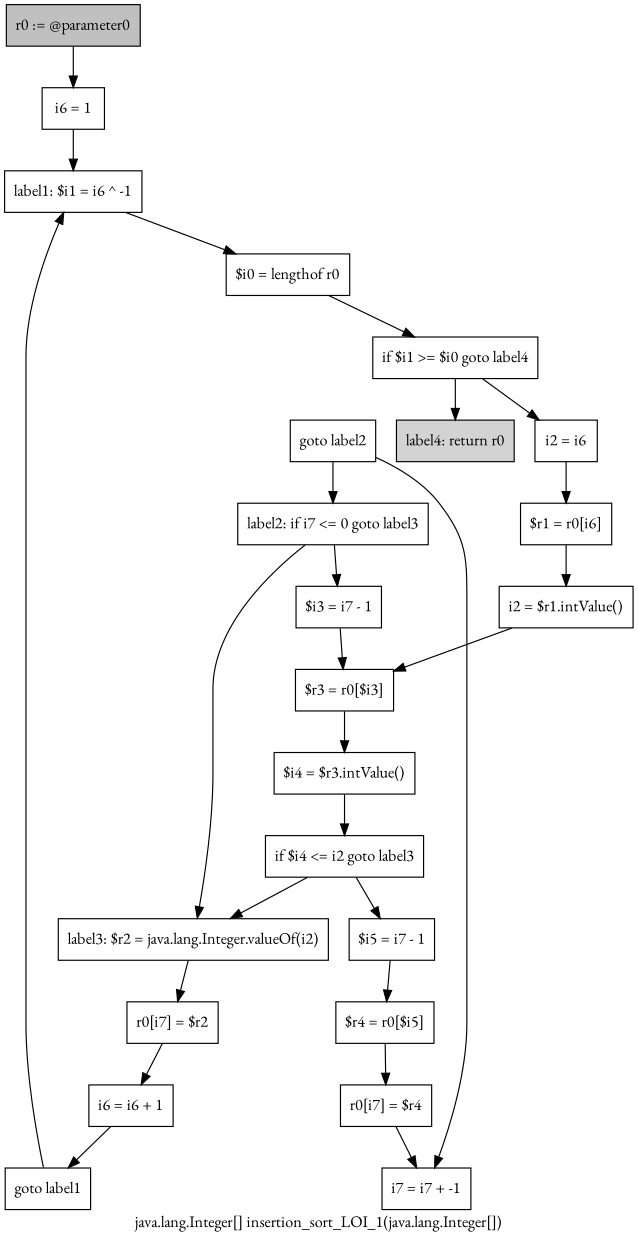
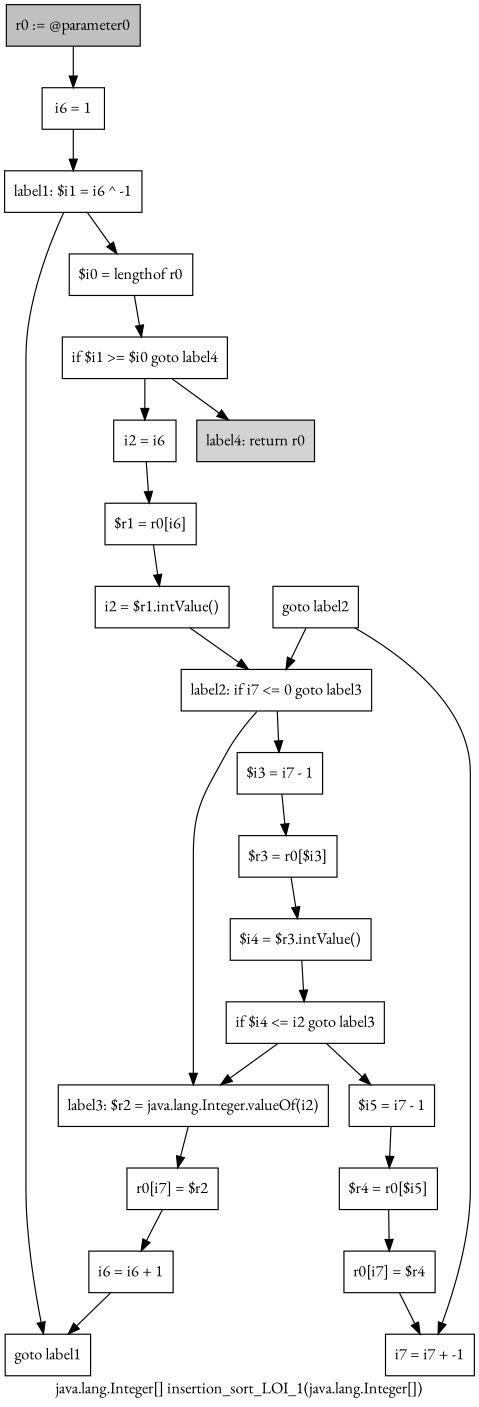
edge "i2 = $r1.intValue()" -> "$r3 = r0[$i3]": now "i2 = $r1.intValue()" -> "label2: if i7 <= 0 goto label3"
edge "goto label1" -> "label1: $i1 = i6 ^ -1": reversed
